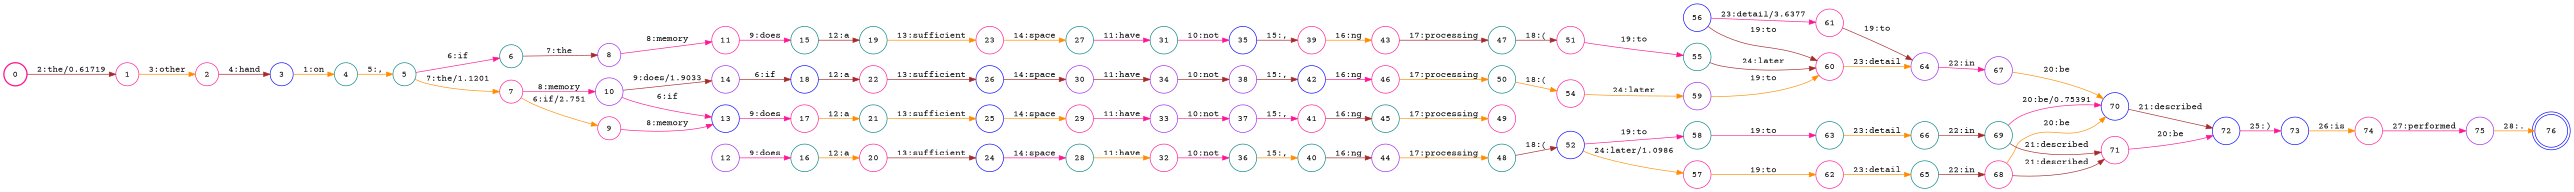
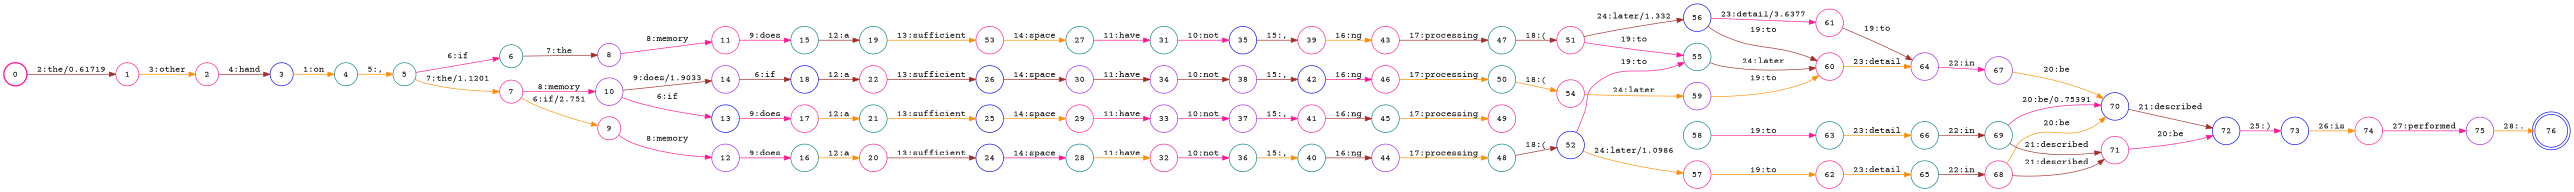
edge "51" -> "56": added, label "24:later/1.332"
node "23": label "23" -> "53"
edge "9" -> "13": now "9" -> "12"
edge "52" -> "58": now "52" -> "55"
